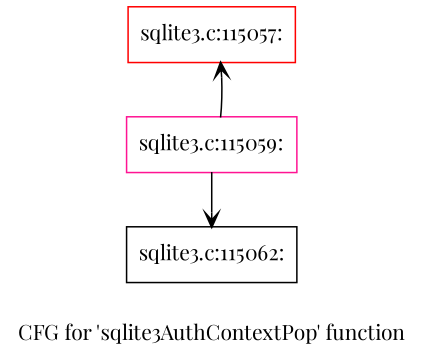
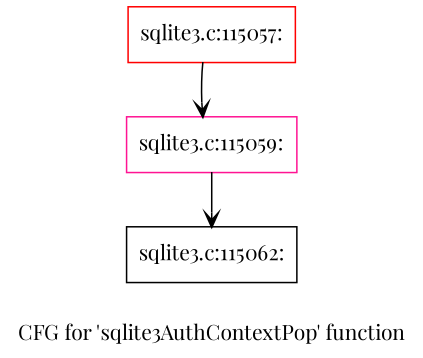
edge "sqlite3.c:115059:" -> "sqlite3.c:115057:": reversed
